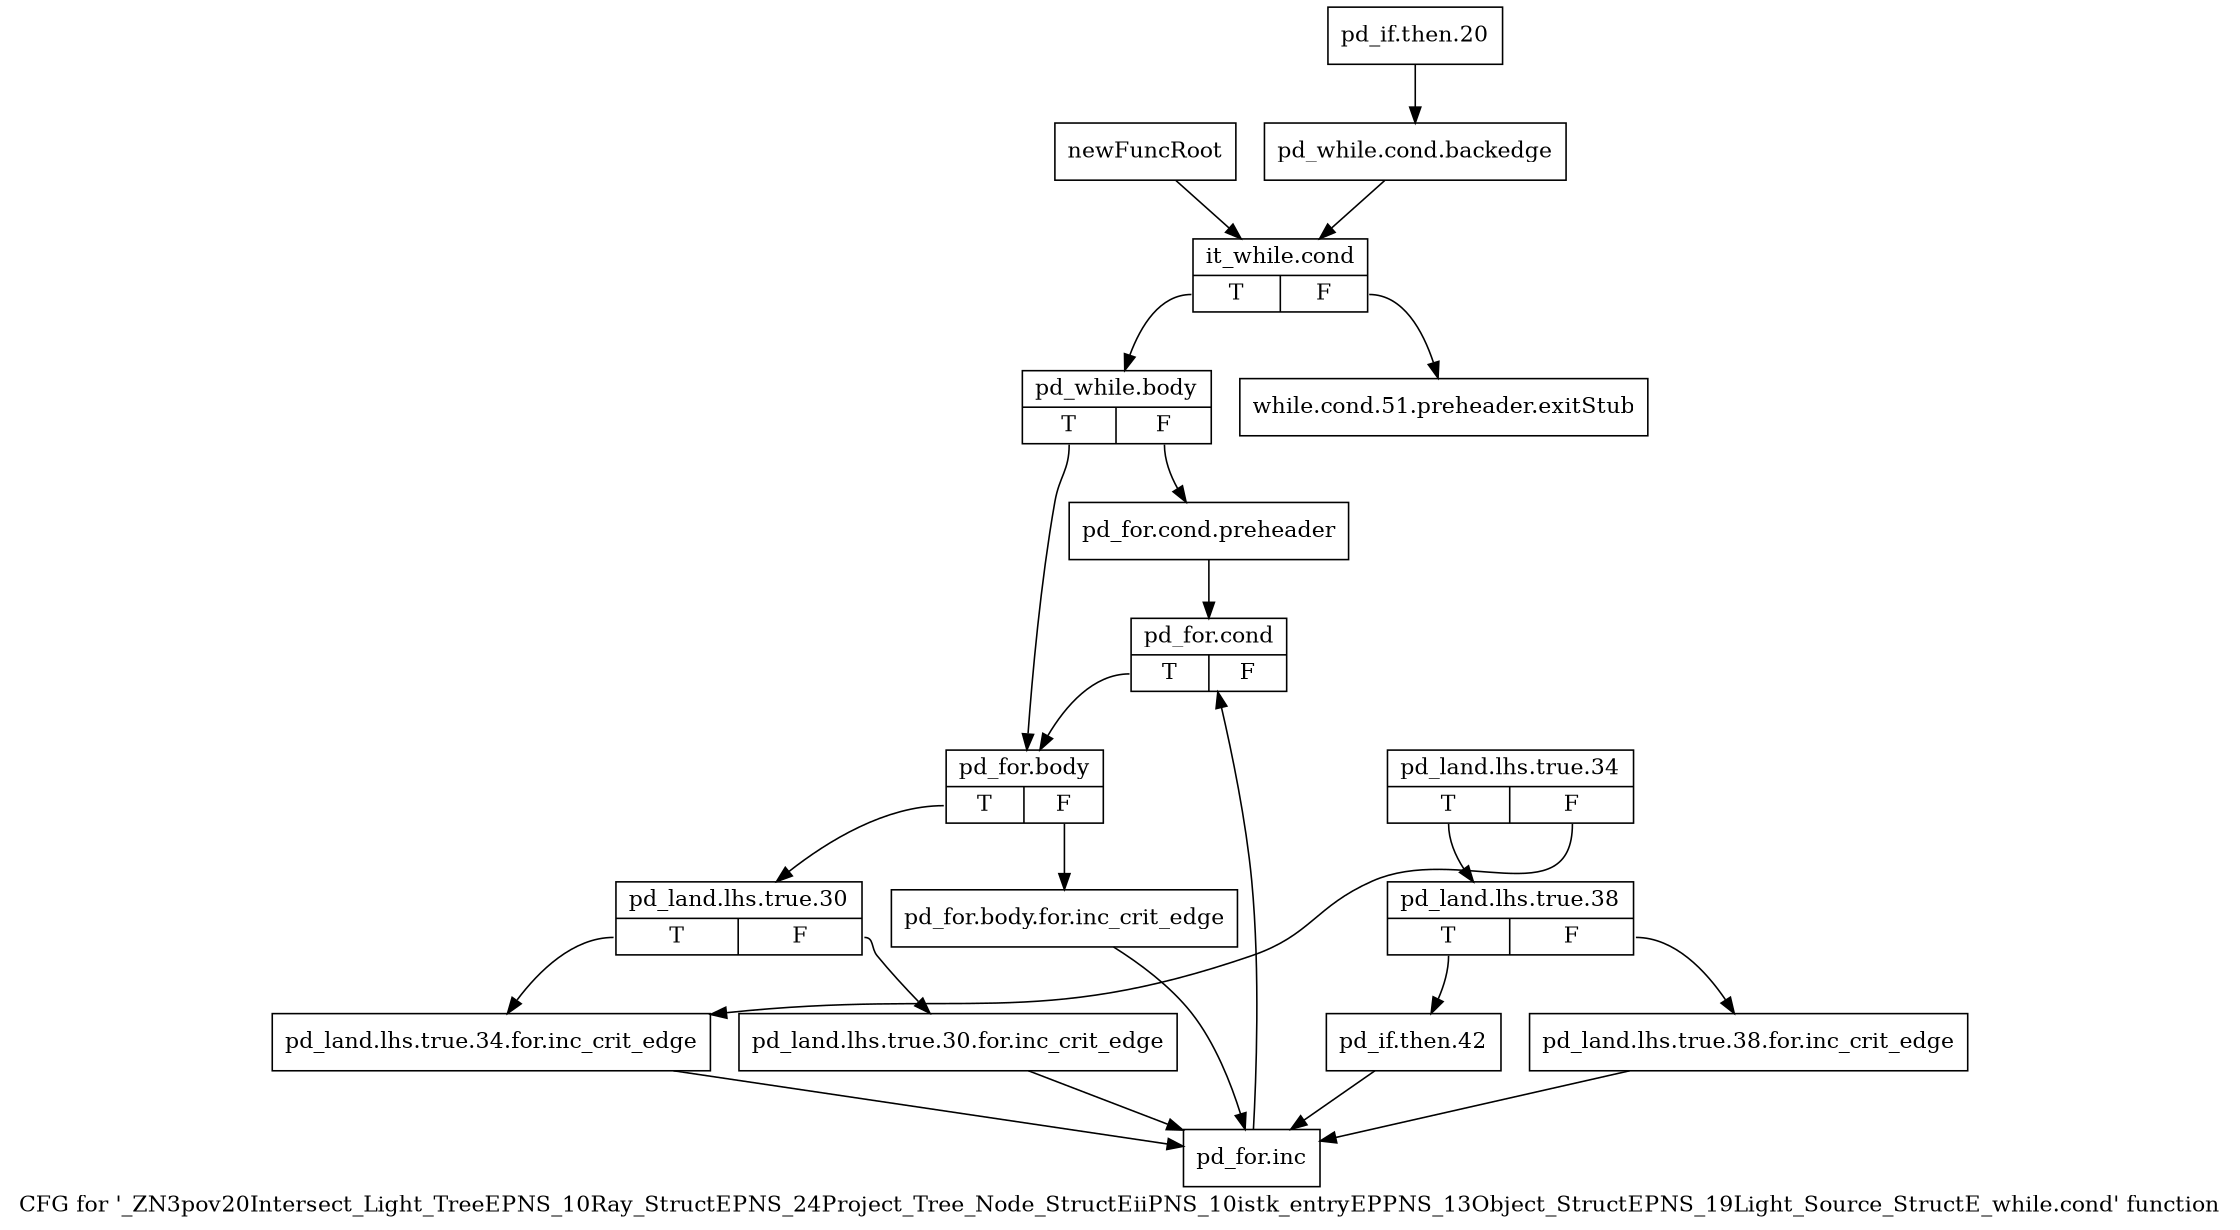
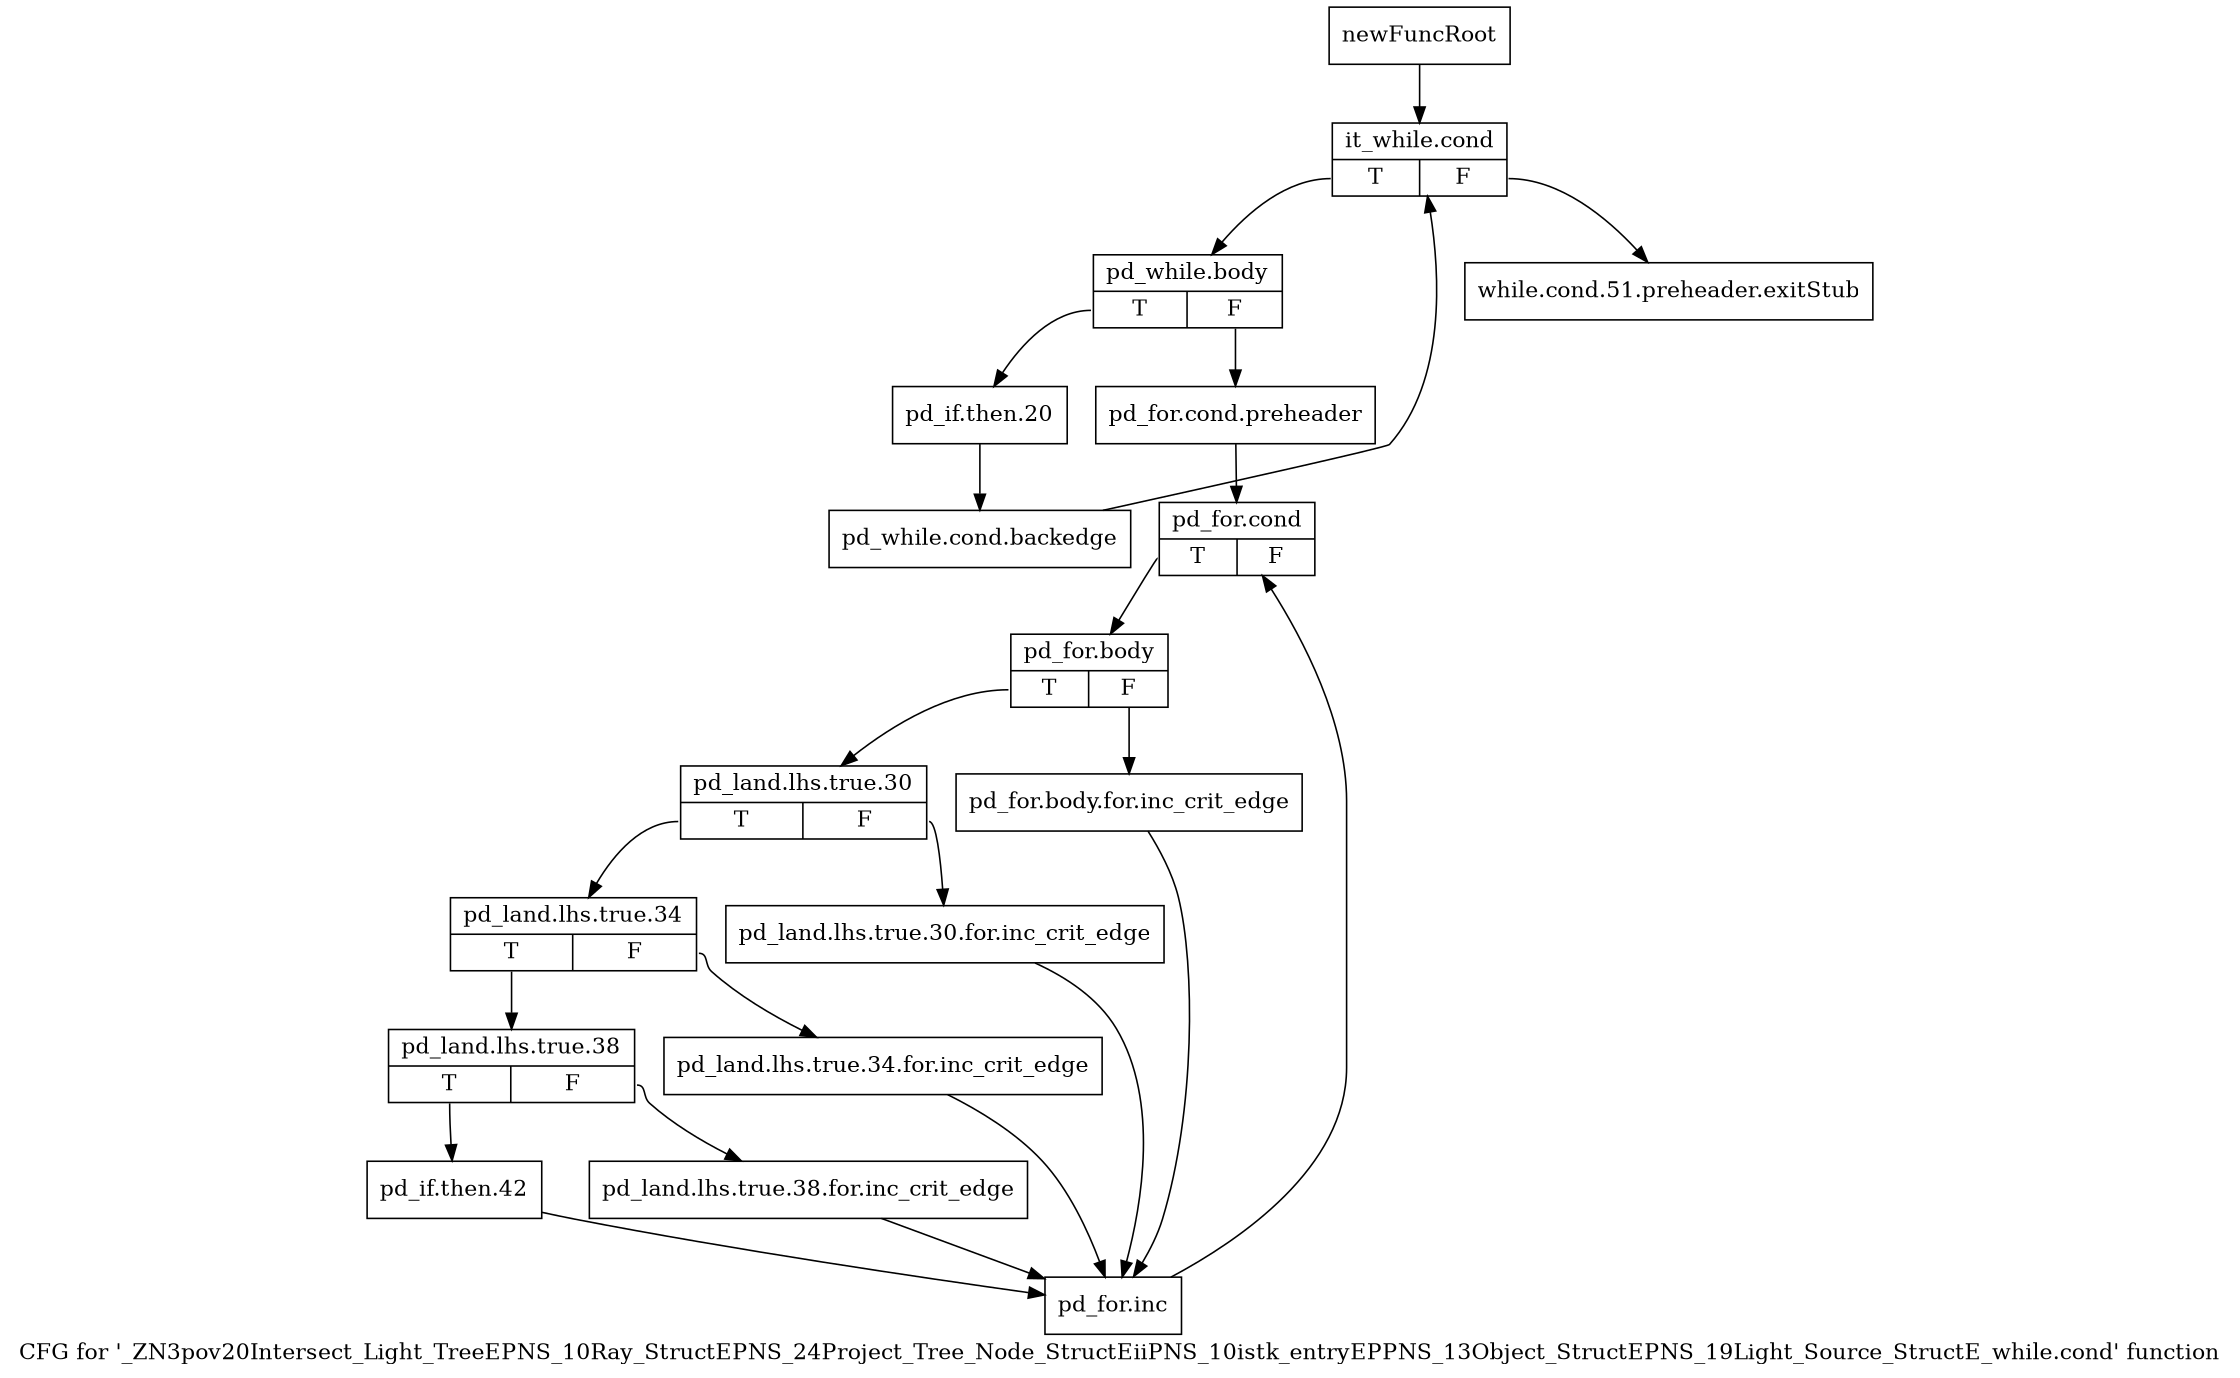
edge "pd_while.body" -> "pd_for.body": now "pd_while.body" -> "pd_if.then.20"
edge "pd_land.lhs.true.30" -> "pd_land.lhs.true.34.for.inc_crit_edge": now "pd_land.lhs.true.30" -> "pd_land.lhs.true.34"
